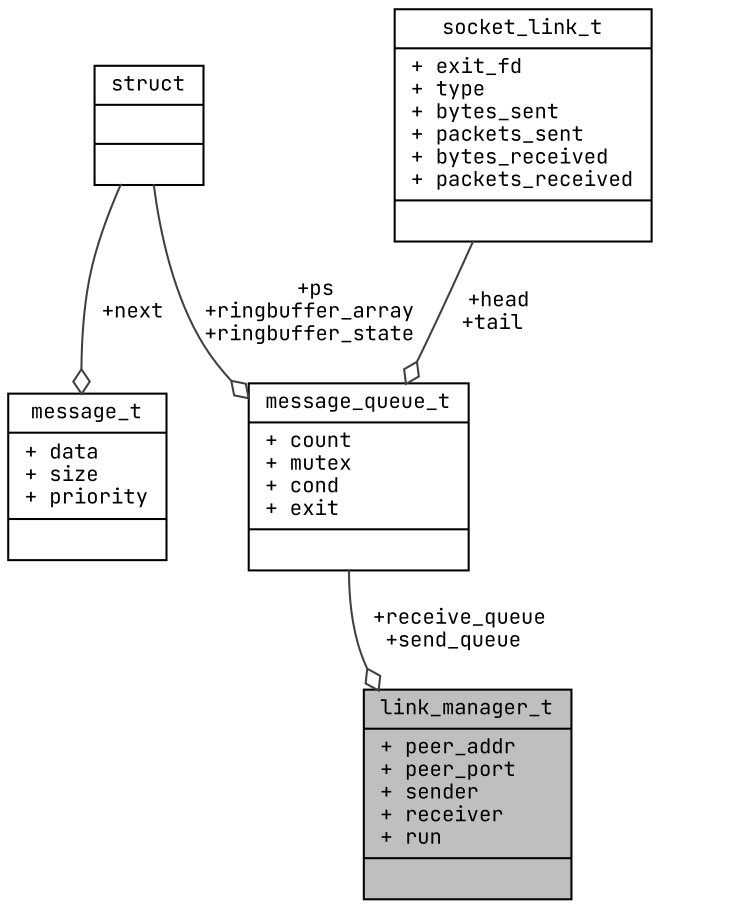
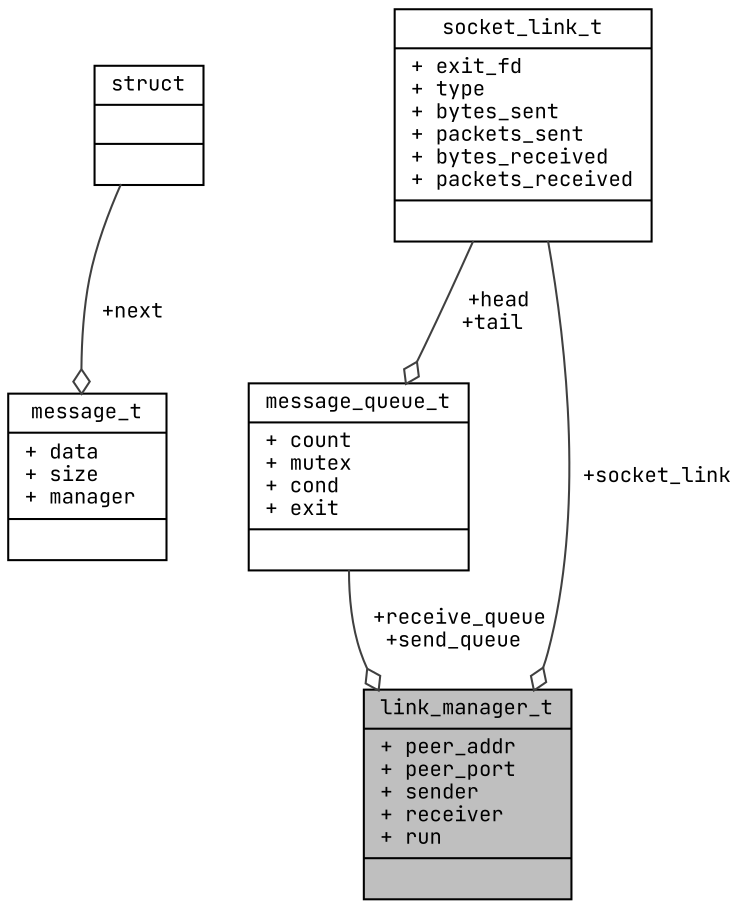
edge "struct" -> "message_queue_t": removed, label "+ps +ringbuffer_array +ringbuffer_state"
edge "socket_link_t" -> "link_manager_t": added, label "+socket_link"
node "message_t": text "+ priority" -> "+ manager"
